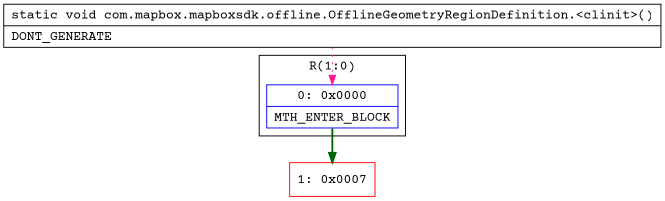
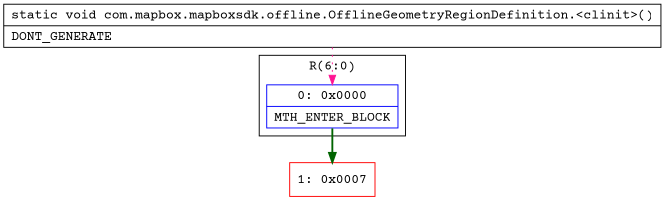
cluster "R(1:0)": label "R(1:0)" -> "R(6:0)"
